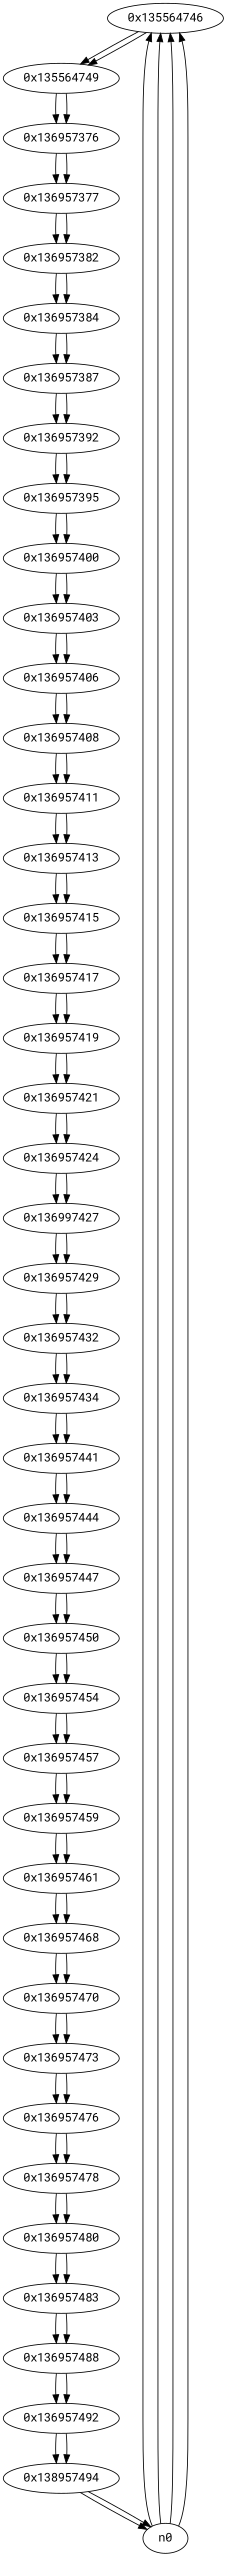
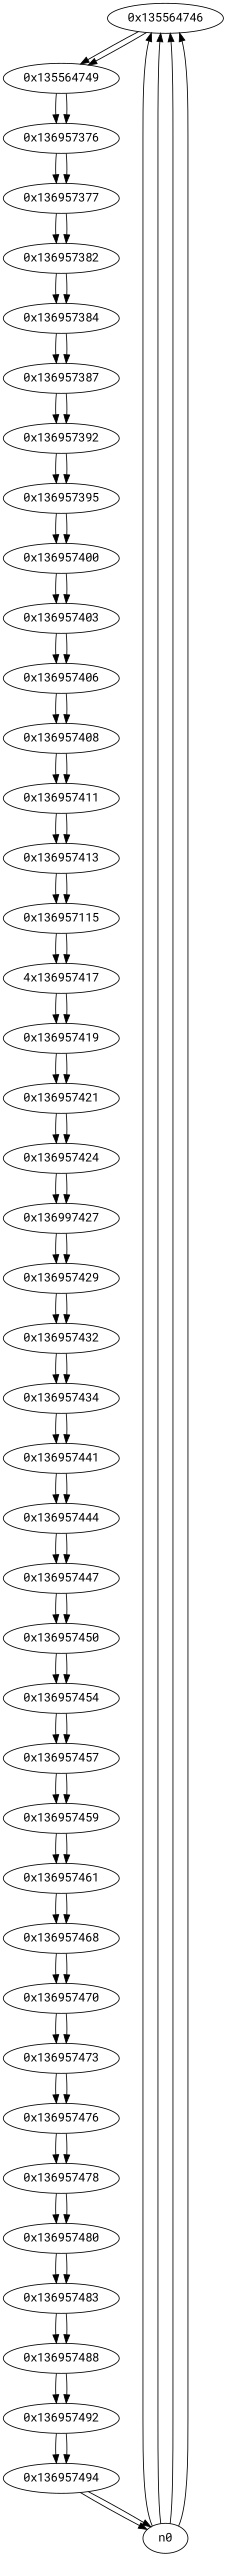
node "0x136957415": label "0x136957415" -> "0x136957115"
node "0x136957417": label "0x136957417" -> "4x136957417"
node "0x138957494": label "0x138957494" -> "0x136957494"
